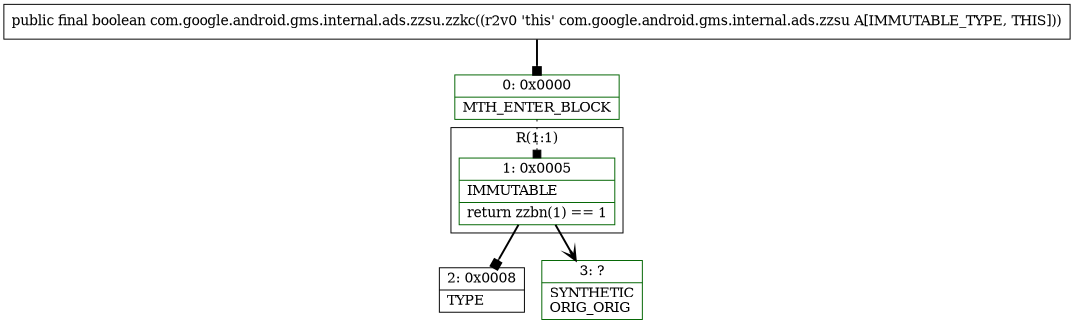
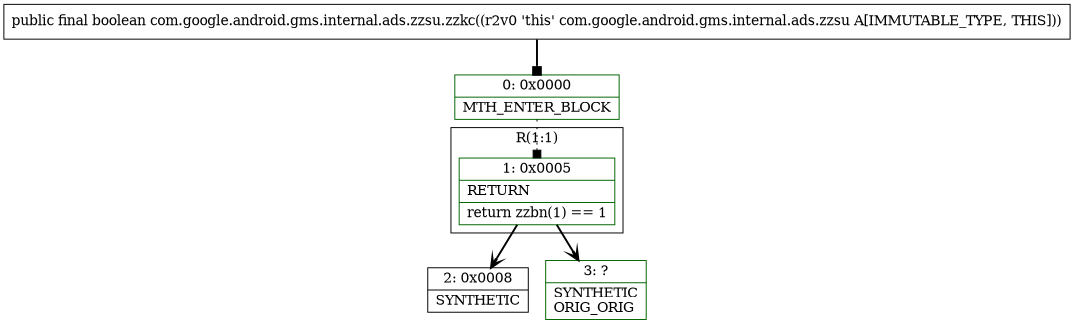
node "1: 0x0005": text "IMMUTABLE" -> "RETURN"
edge "1: 0x0005" -> "2: 0x0008": arrowhead box -> vee
node "2: 0x0008": text "TYPE" -> "SYNTHETIC"
